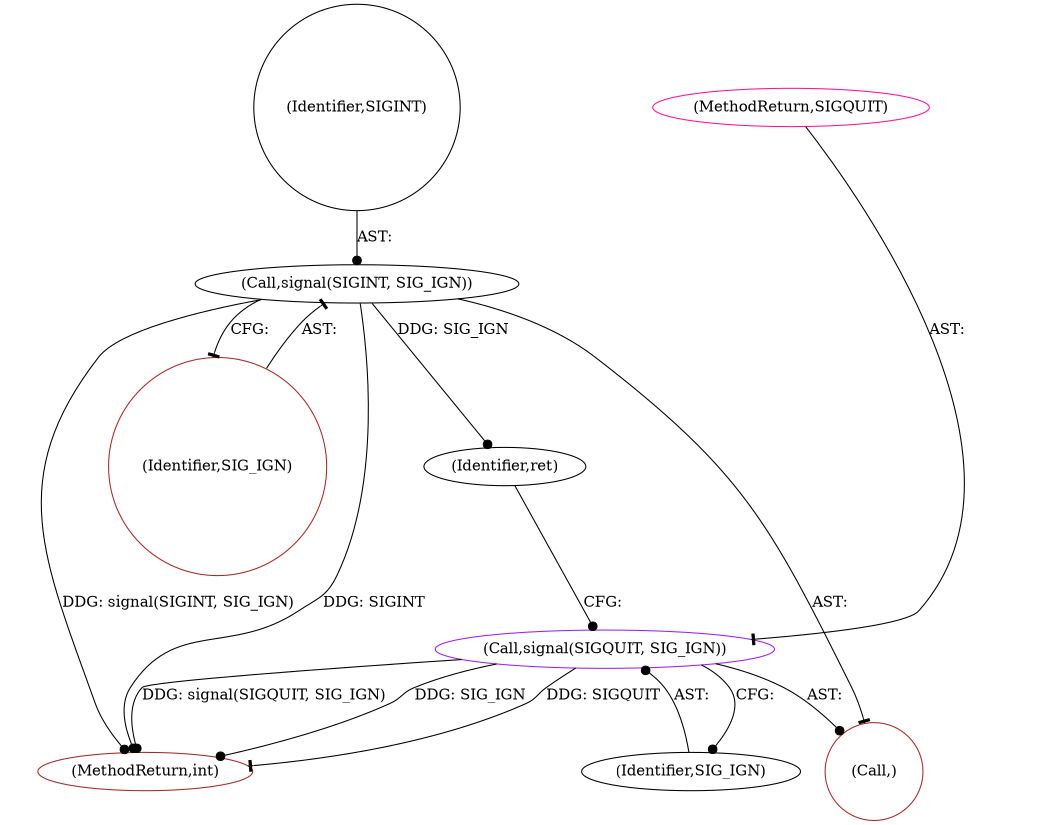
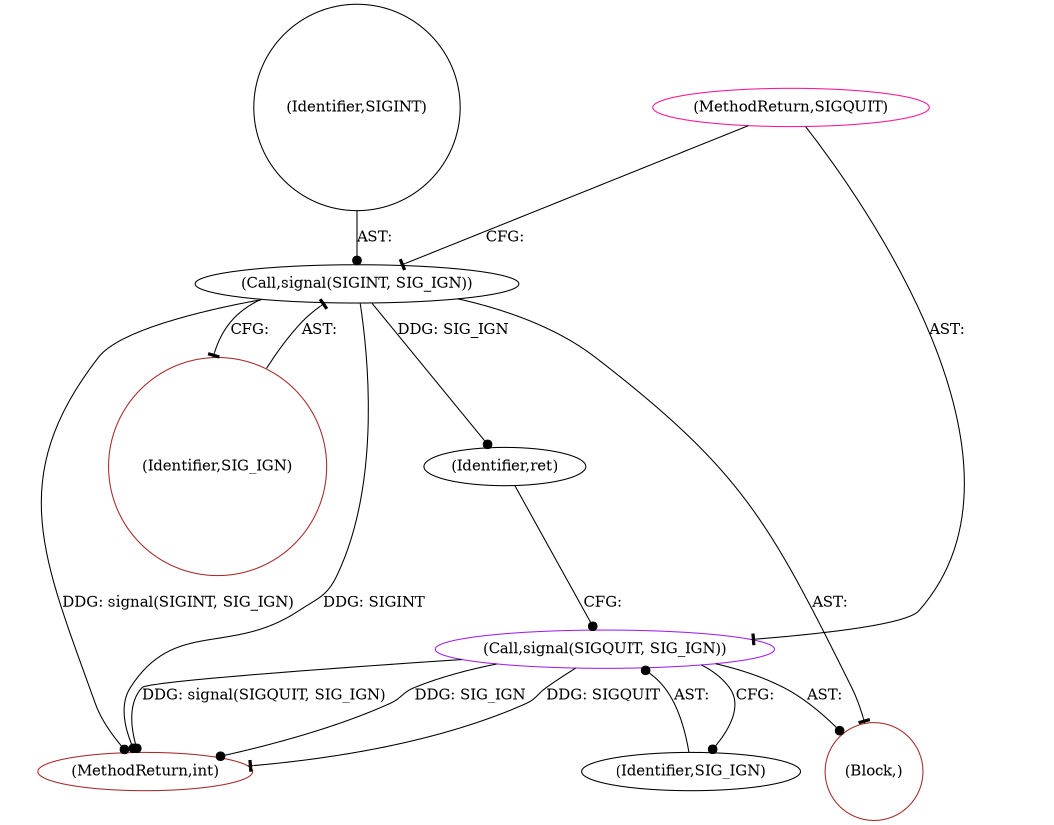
edge "(MethodReturn,SIGQUIT)" -> "(Call,signal(SIGINT, SIG_IGN))": added, label "CFG:"
node "(Call,)": label "(Call,)" -> "(Block,)"
